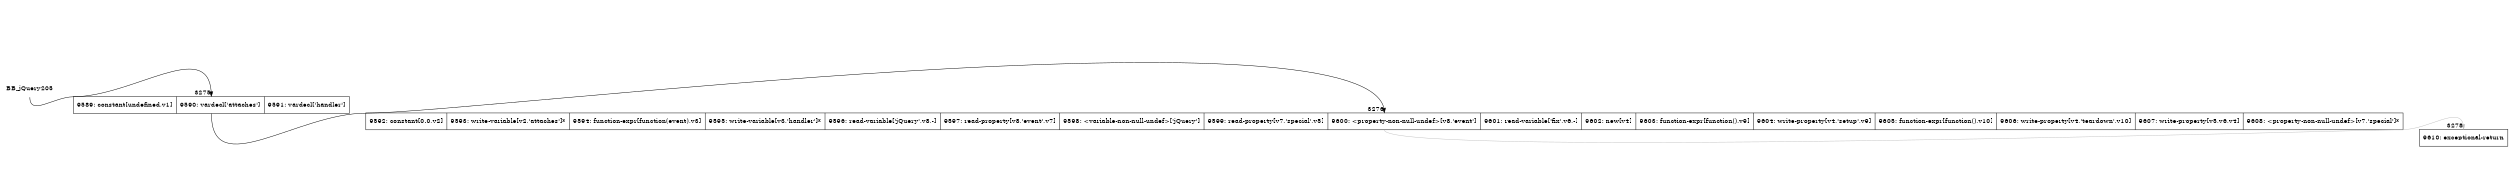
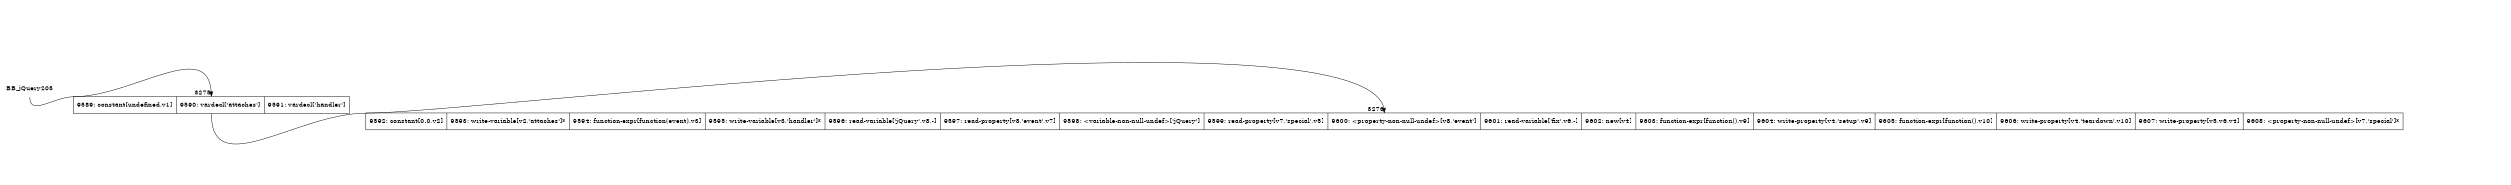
node "9610: exceptional-return": removed
